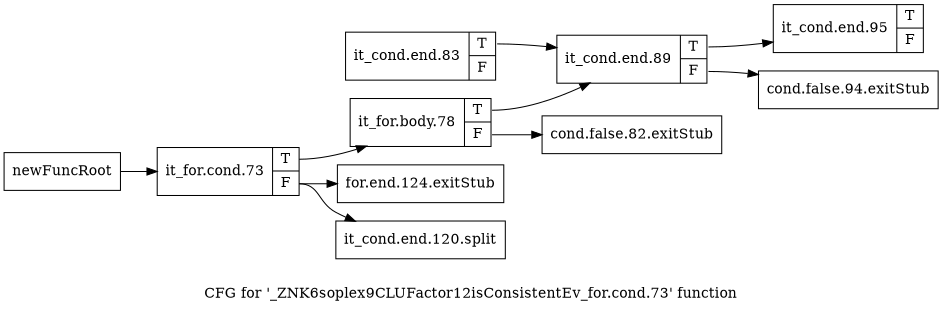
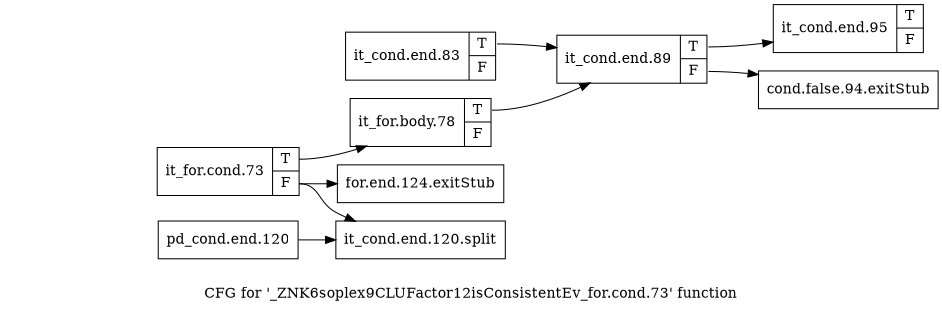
node "cond.false.82.exitStub": removed
node "newFuncRoot": removed
node "pd_cond.end.120": added
